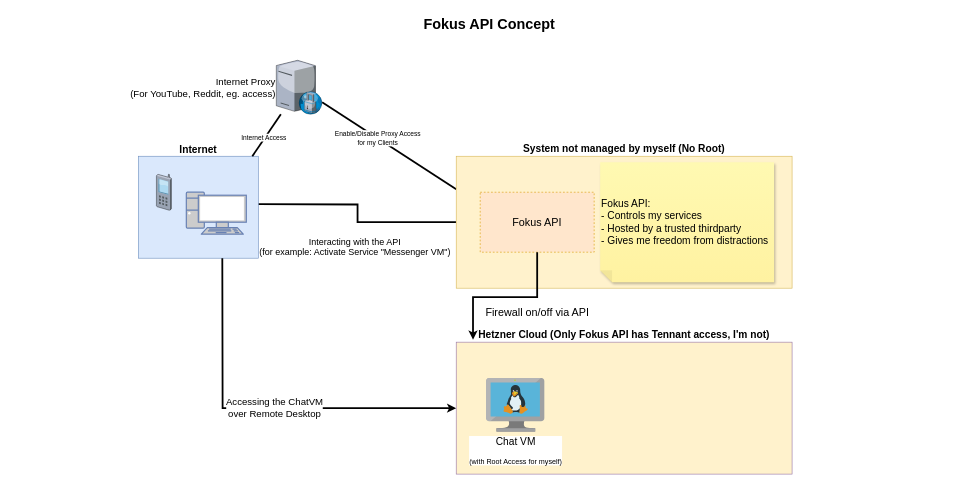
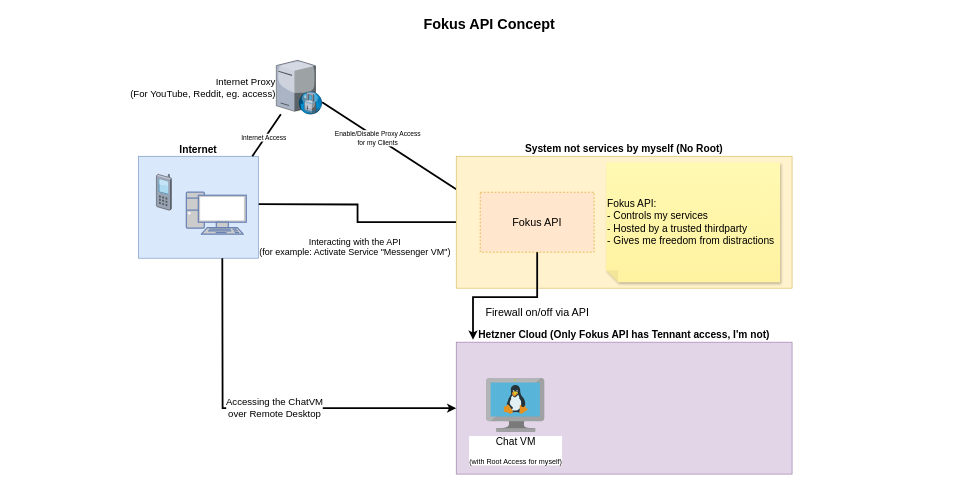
node "System not managed by myself (No Root)": label "System not managed by myself (No Root)" -> "System not services by myself (No Root)"
node "Fokus API: - Controls my services - Hosted by a trusted thirdparty - Gives me freedom from distractions": moved (687, 222) -> (693, 222)
node "Hetzner Cloud (Only Fokus API has Tennant access, I'm not)": fillcolor #fff2cc -> #e1d5e7
